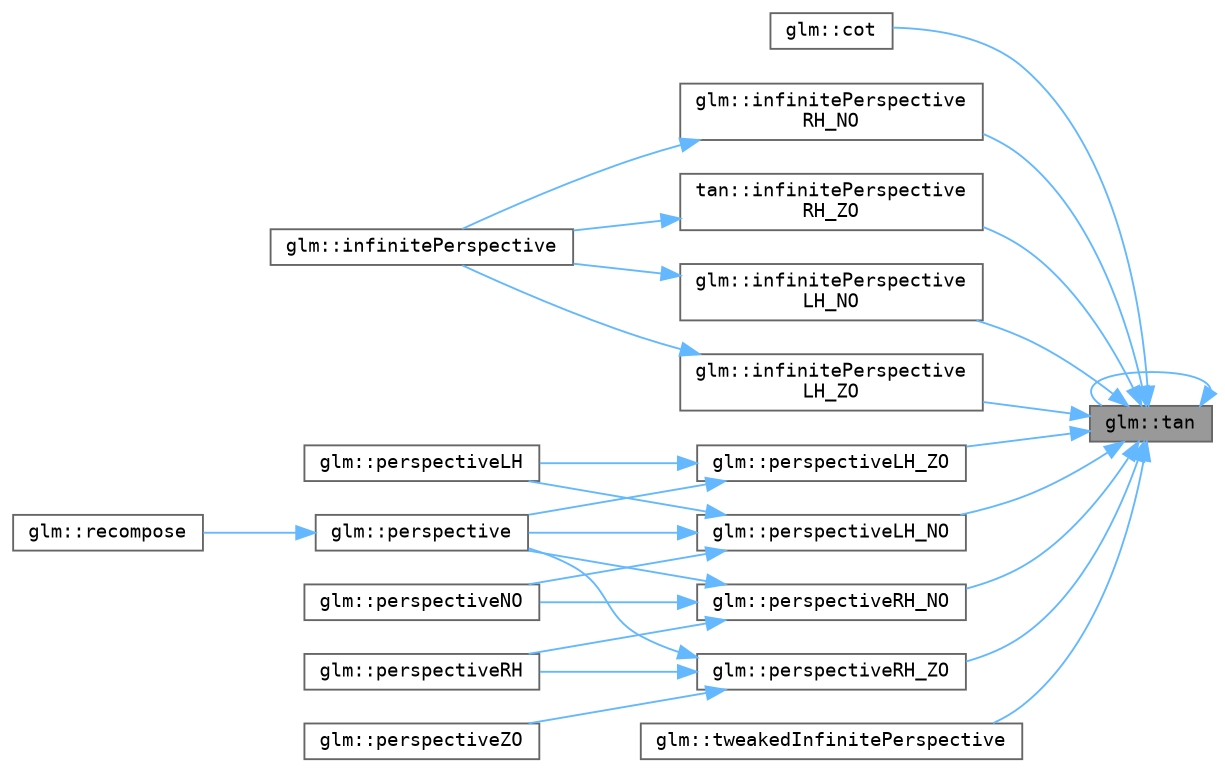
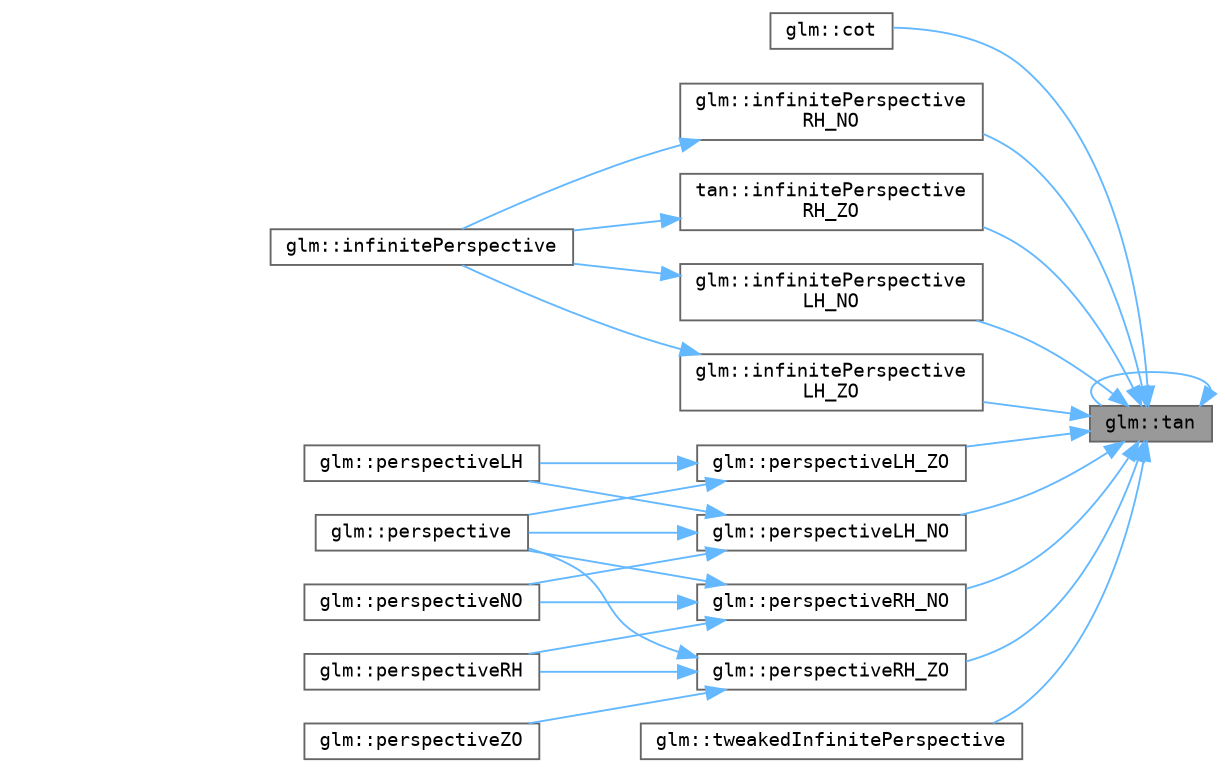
node "glm::recompose": removed
